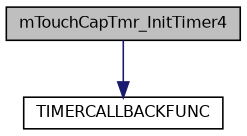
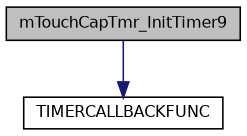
node "mTouchCapTmr_InitTimer4": label "mTouchCapTmr_InitTimer4" -> "mTouchCapTmr_InitTimer9"
